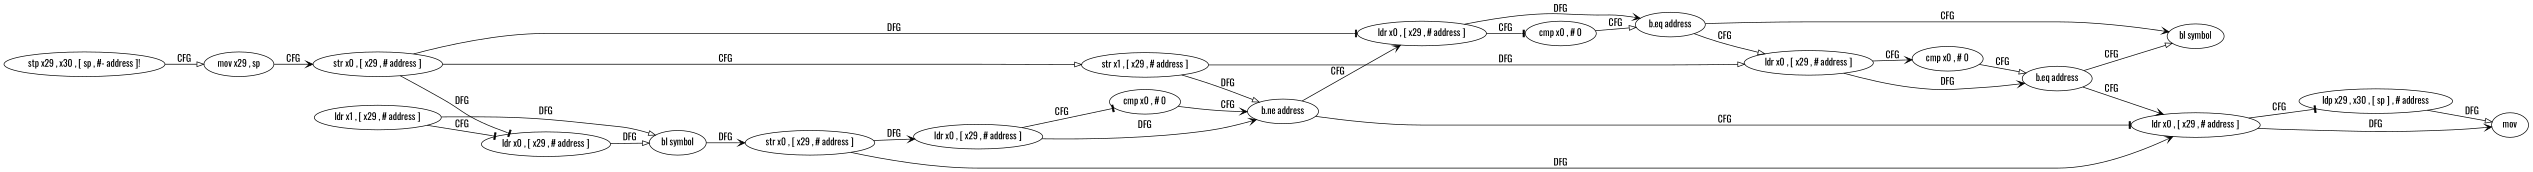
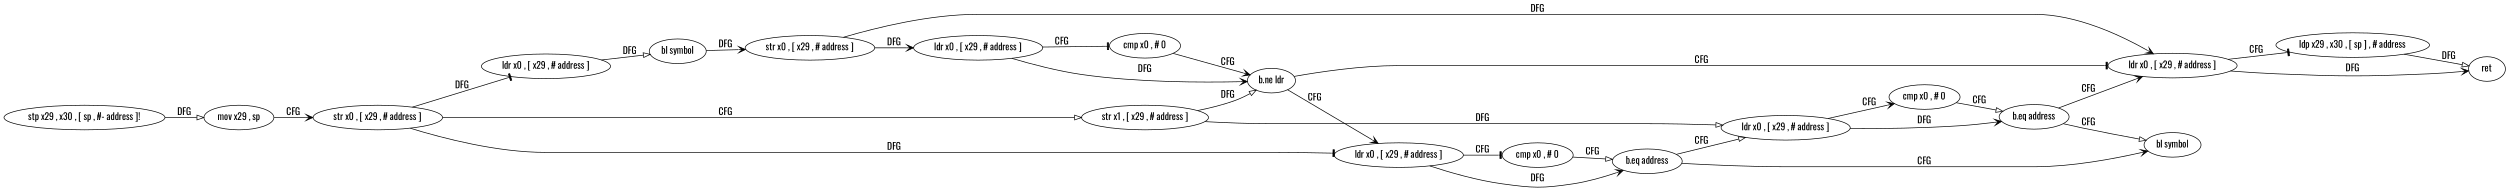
edge "stp x29 , x30 , [ sp , #- address ]!" -> "mov x29 , sp": label "CFG" -> "DFG"
node "b.ne address": label "b.ne address" -> "b.ne ldr"
node "ldr x1 , [ x29 , # address ]": removed
node "mov": label "mov" -> "ret"
